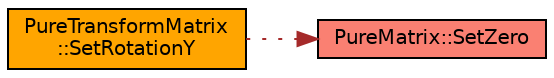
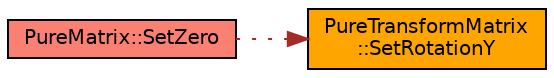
edge "PureTransformMatrix ::SetRotationY" -> "PureMatrix::SetZero": reversed
